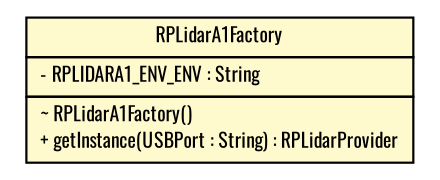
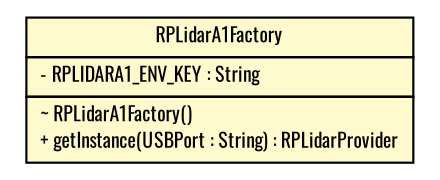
node "RPLidarA1Factory": text "- RPLIDARA1_ENV_ENV : String" -> "- RPLIDARA1_ENV_KEY : String"
